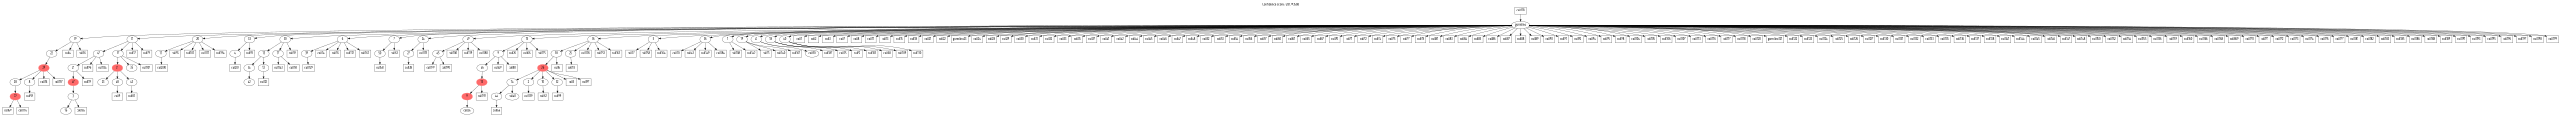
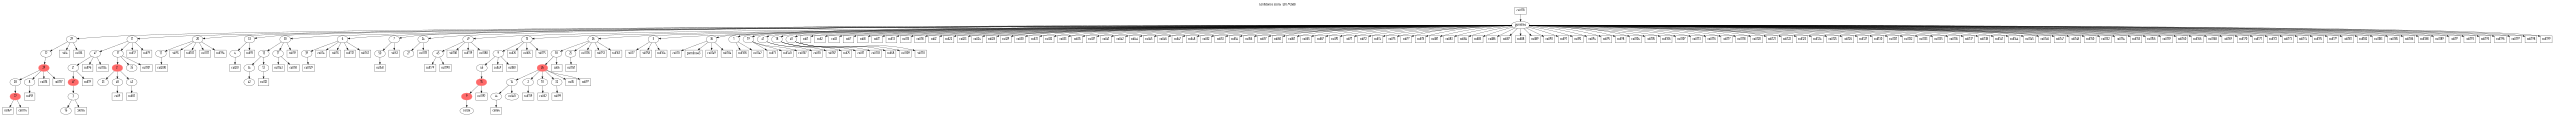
node "germline23": label "germline23" -> "cell23"
node "germline121": label "germline121" -> "cell121"
node "cell869": label "cell869" -> "cell169"
node "cell43": label "cell43" -> "germline43"
node "cell50": shape ellipse -> box
node "cell38": removed
